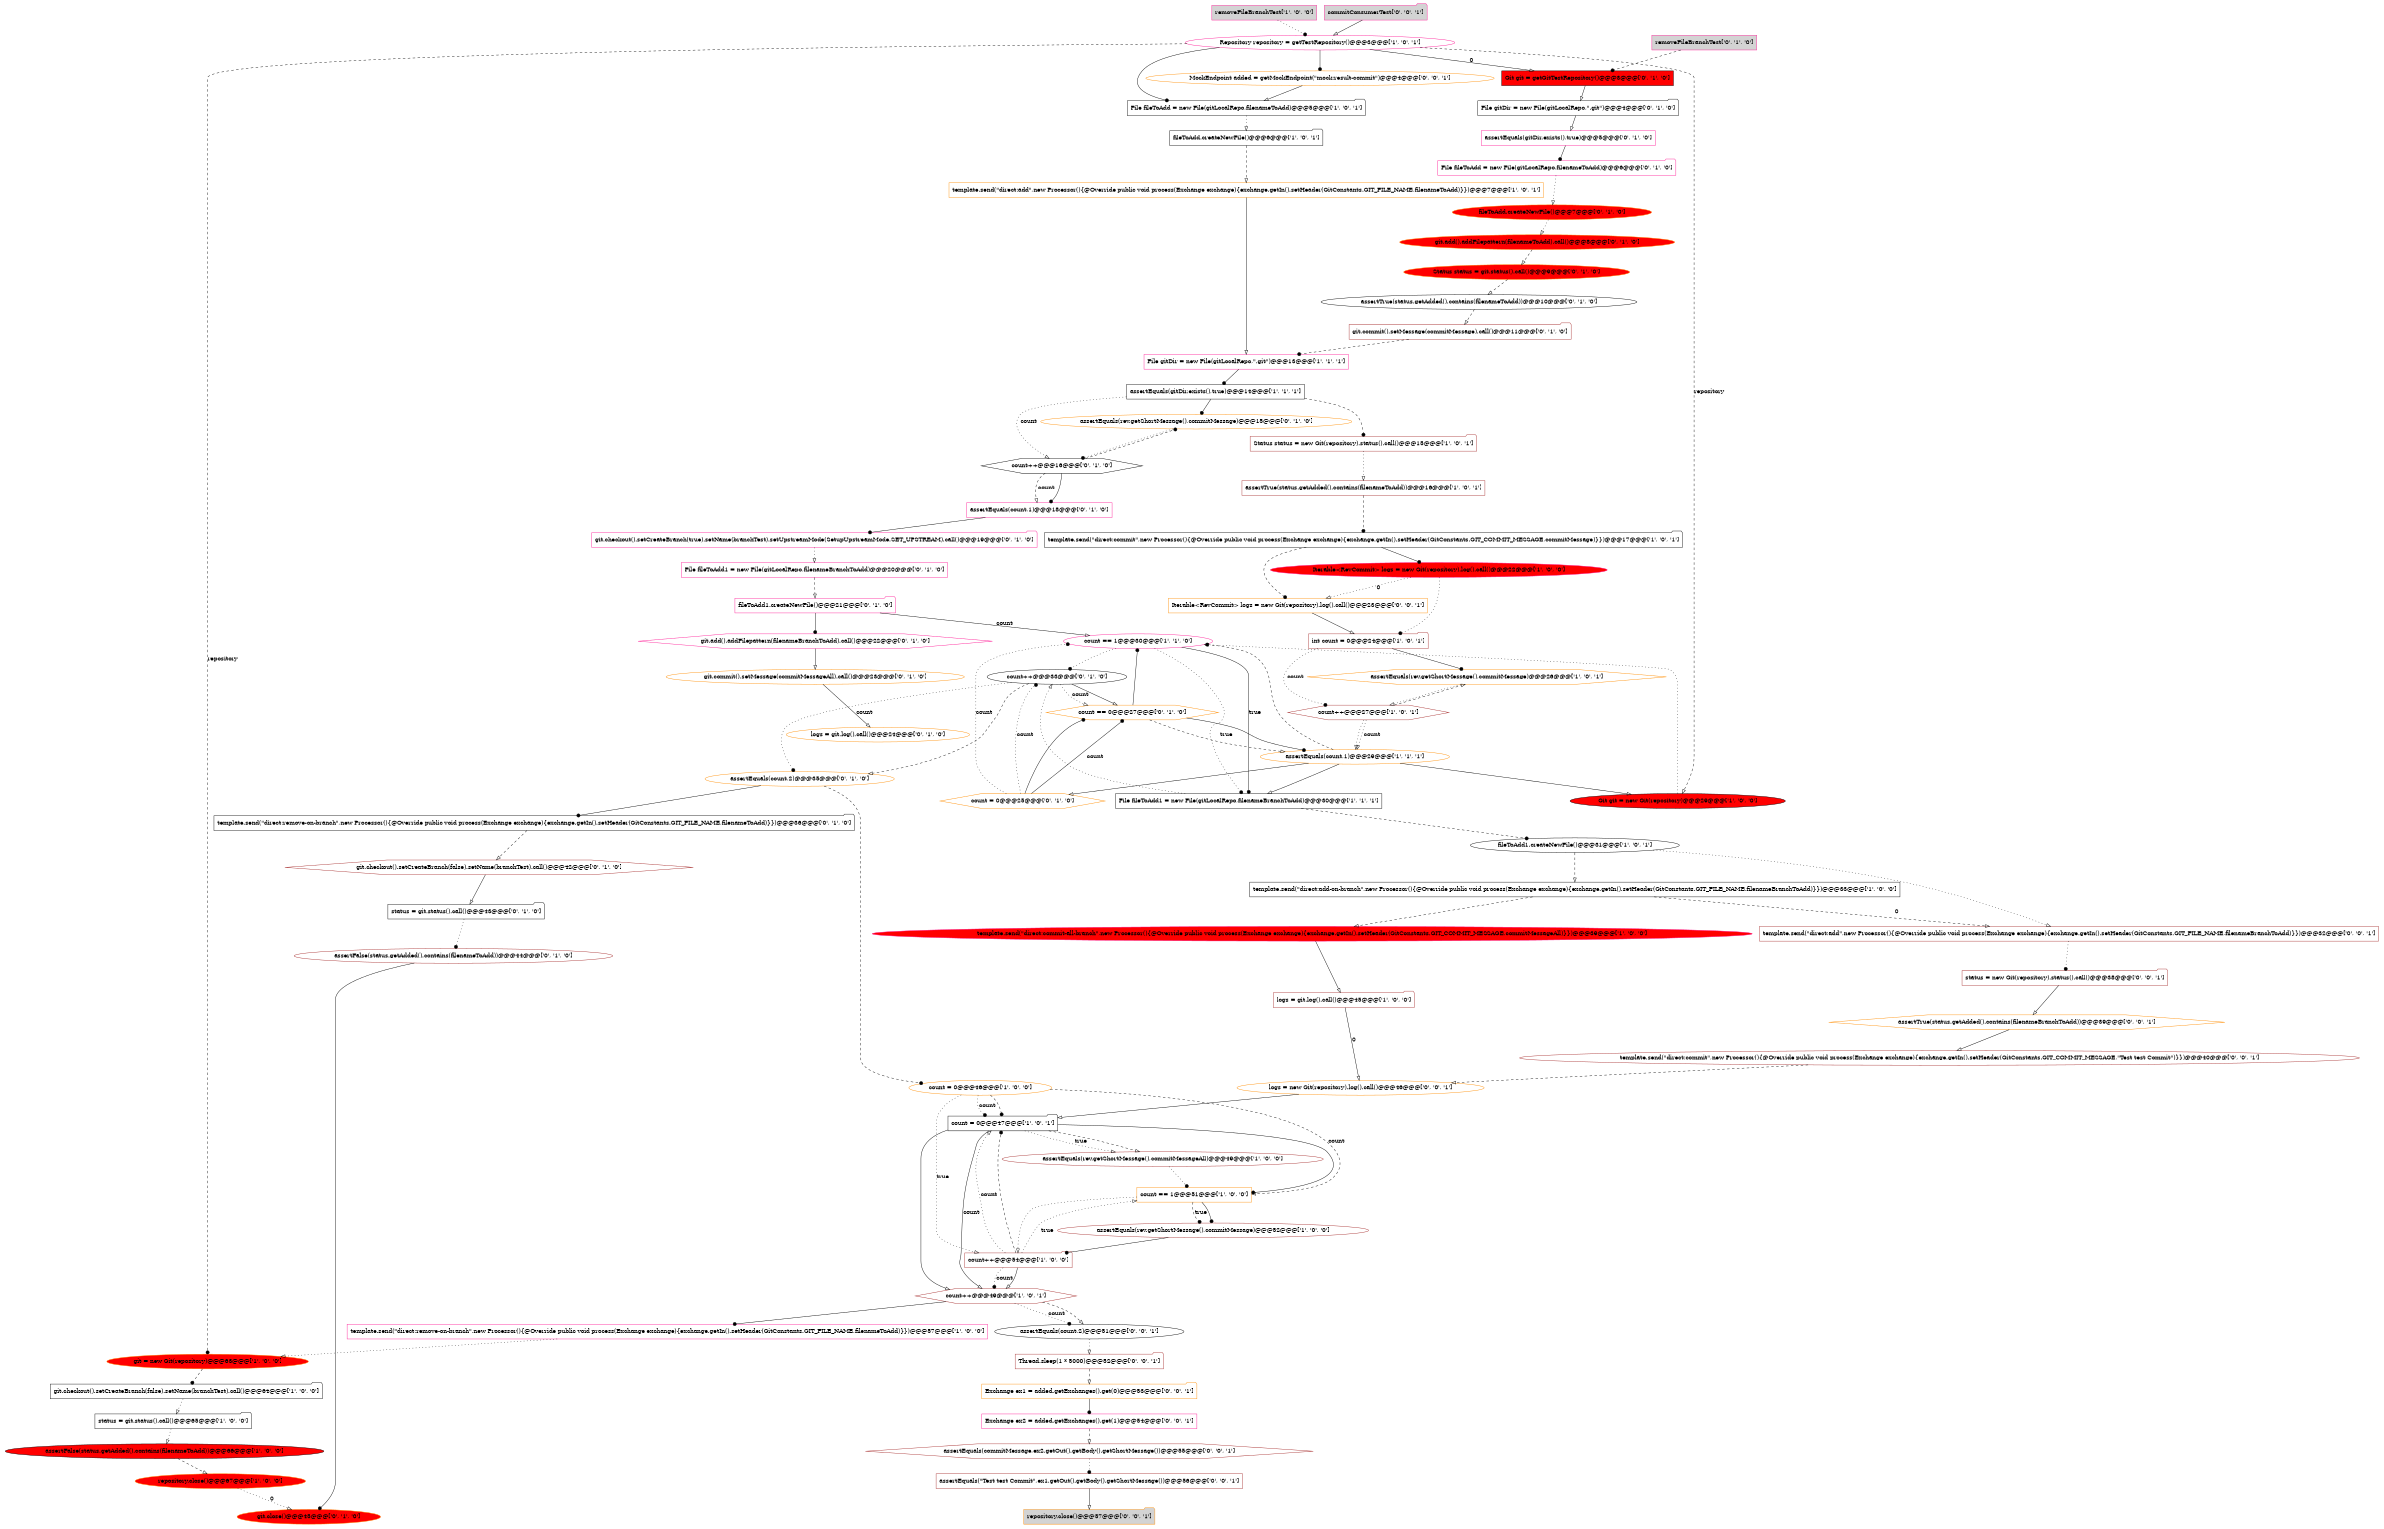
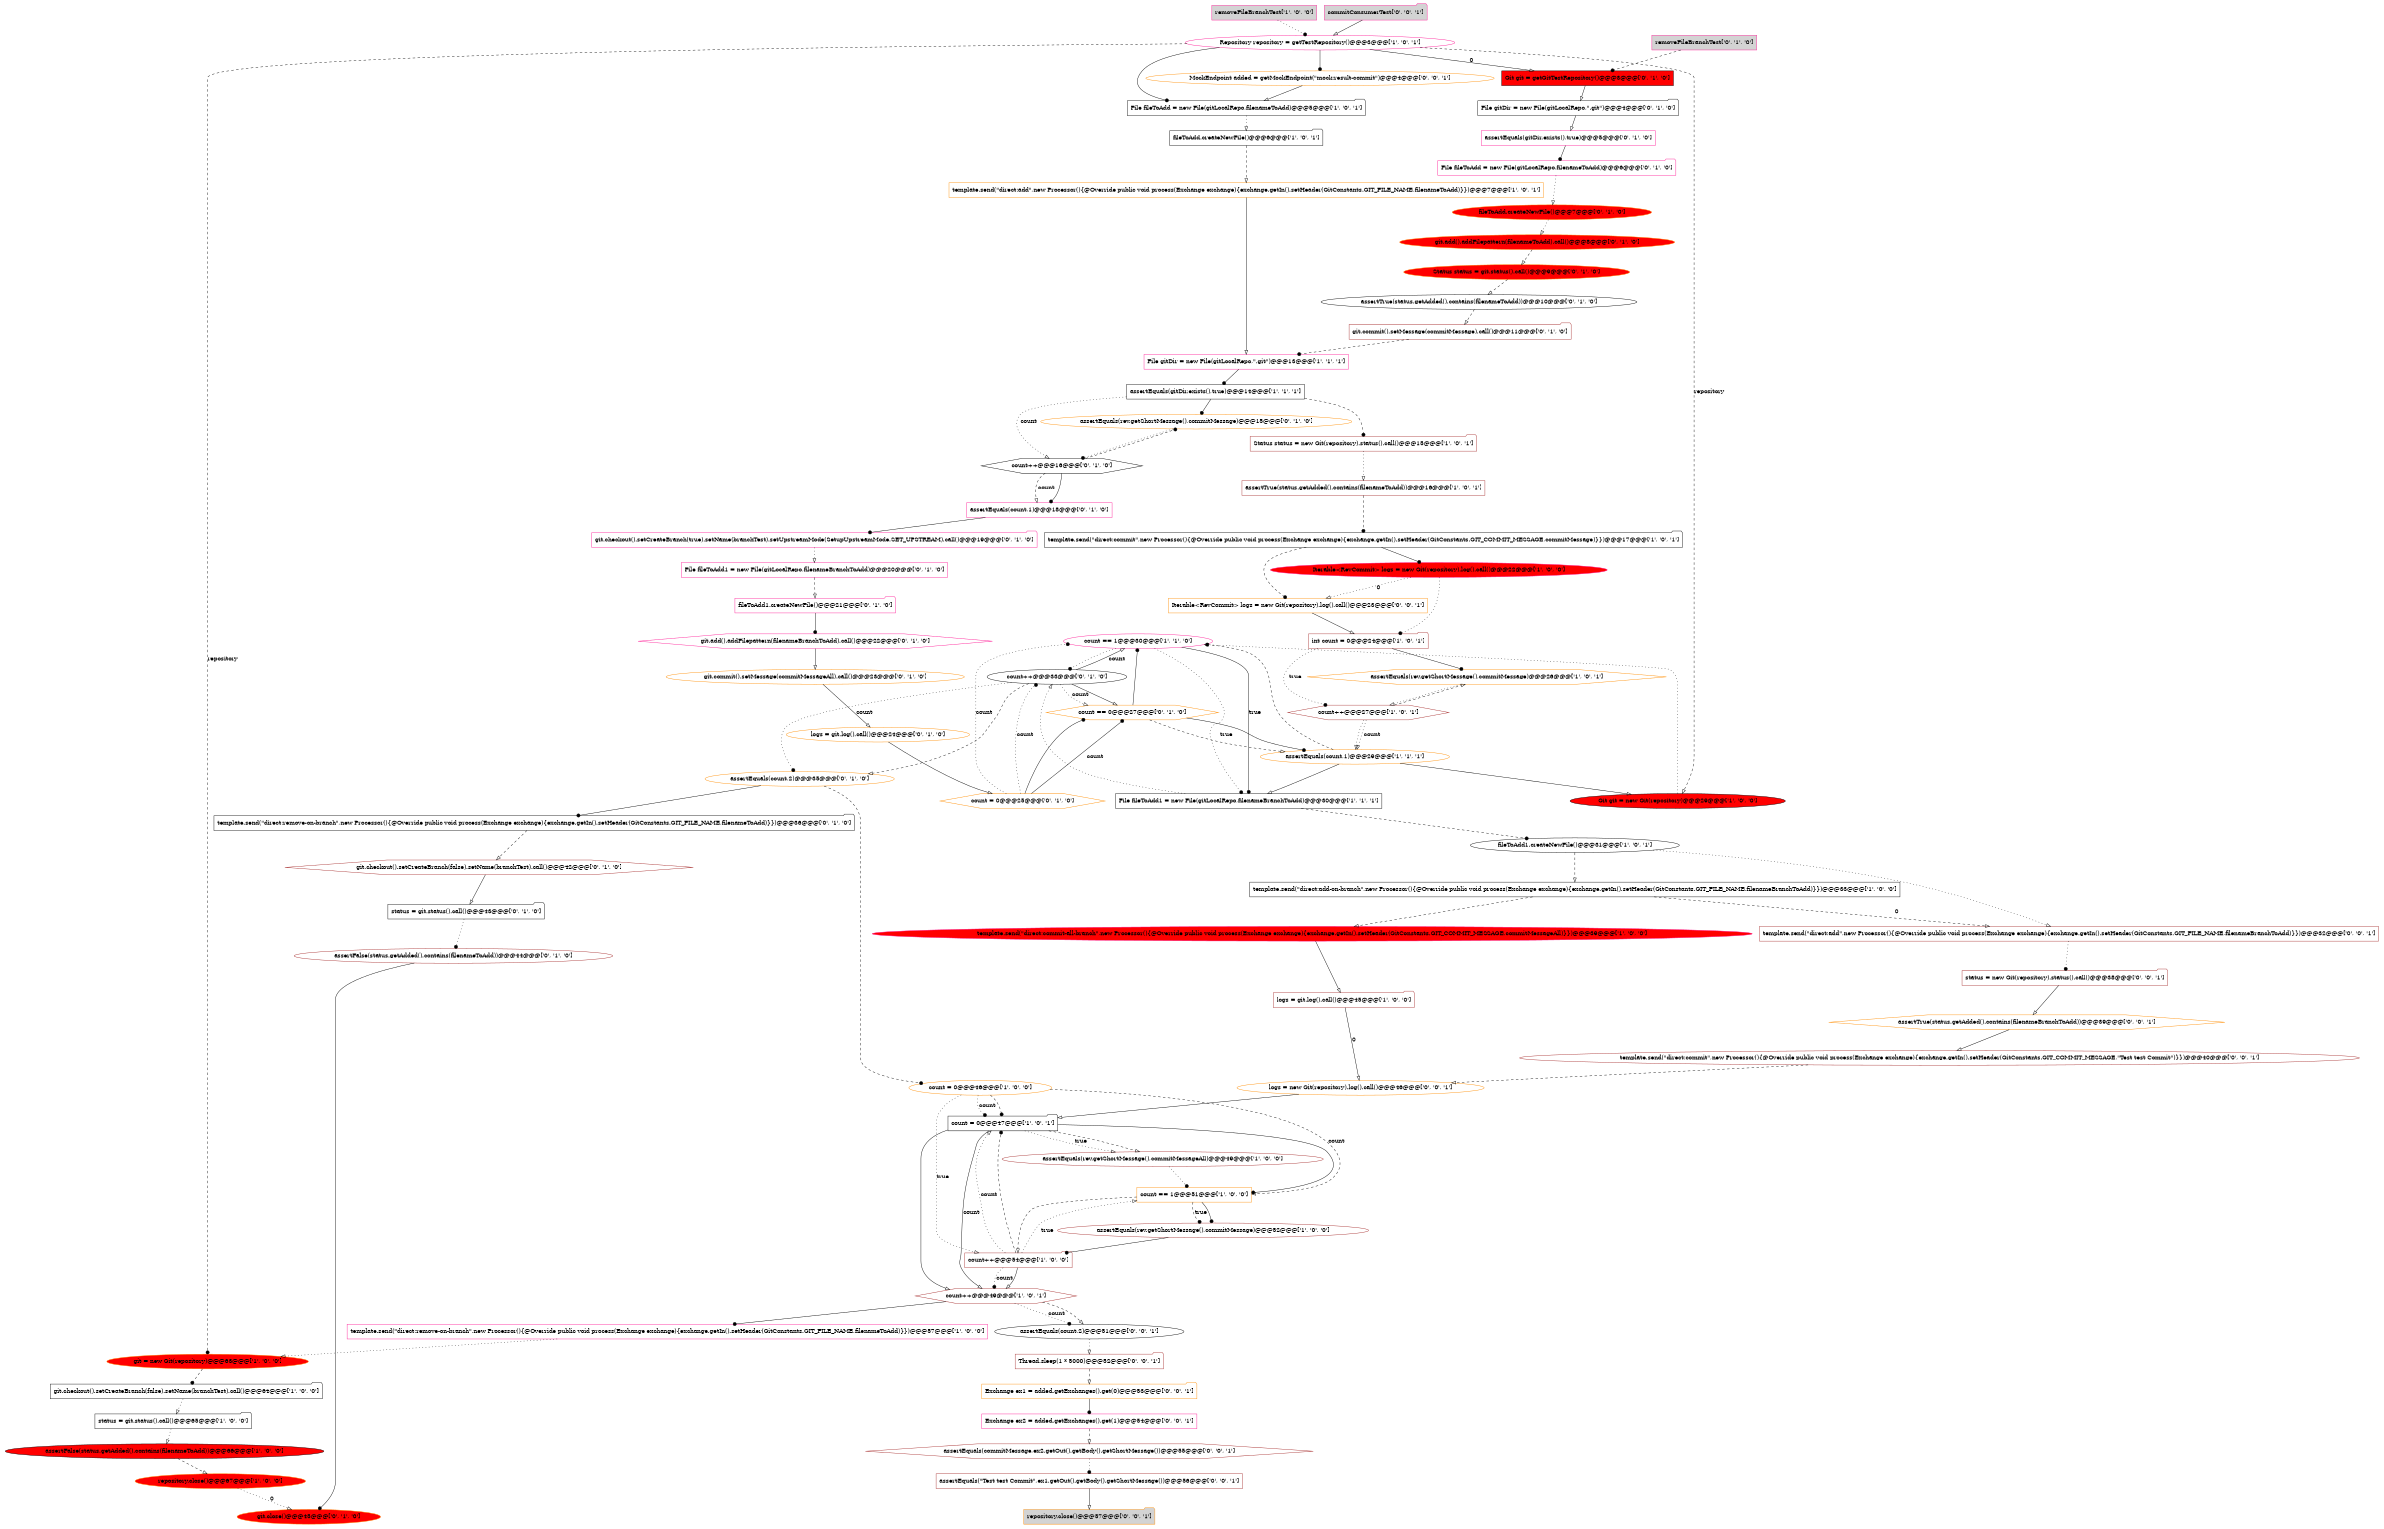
edge "fileToAdd1.createNewFile()@@@21@@@['0', '1', '0']" -> "count == 1@@@30@@@['1', '1', '0']": now "count++@@@33@@@['0', '1', '0']" -> "count == 1@@@30@@@['1', '1', '0']"
edge "int count = 0@@@24@@@['1', '0', '1']" -> "count++@@@27@@@['1', '0', '1']": label "count" -> "true"
edge "assertEquals(count,1)@@@29@@@['1', '1', '1']" -> "count = 0@@@25@@@['0', '1', '0']": now "logs = git.log().call()@@@24@@@['0', '1', '0']" -> "count = 0@@@25@@@['0', '1', '0']"
edge "count == 1@@@51@@@['1', '0', '0']" -> "count++@@@54@@@['1', '0', '0']": style dotted -> dashed
